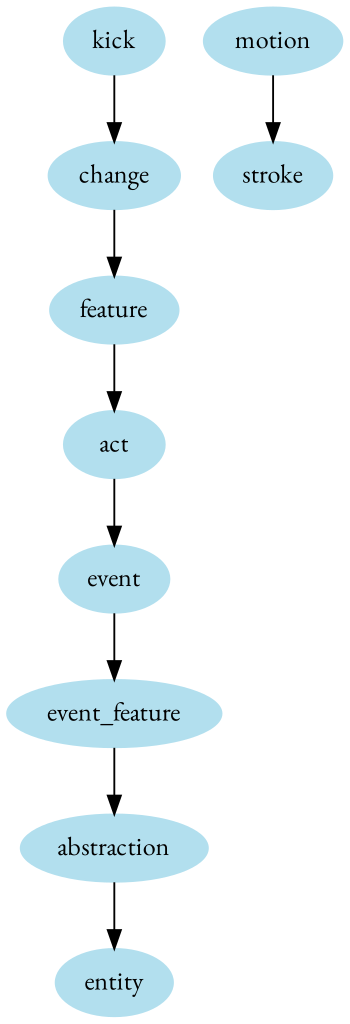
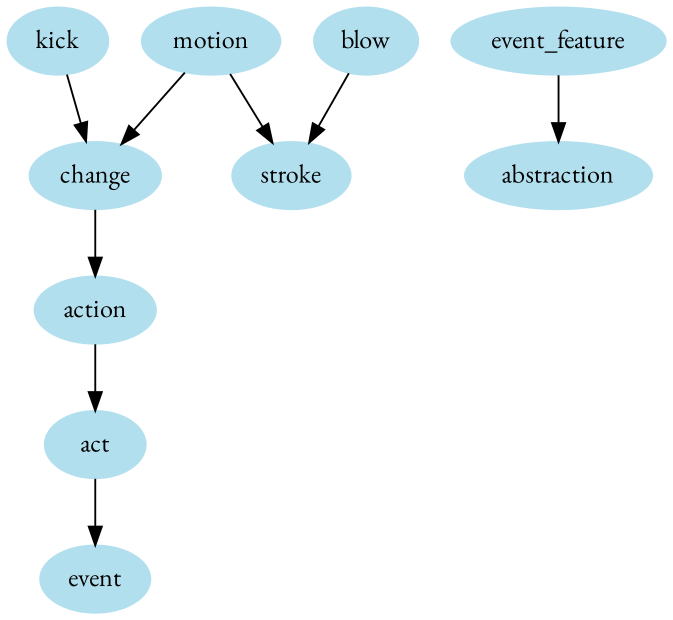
node "blow": added
edge "motion" -> "change": added
node "feature": label "feature" -> "action"
edge "event" -> "event_feature": removed
node "entity": removed
